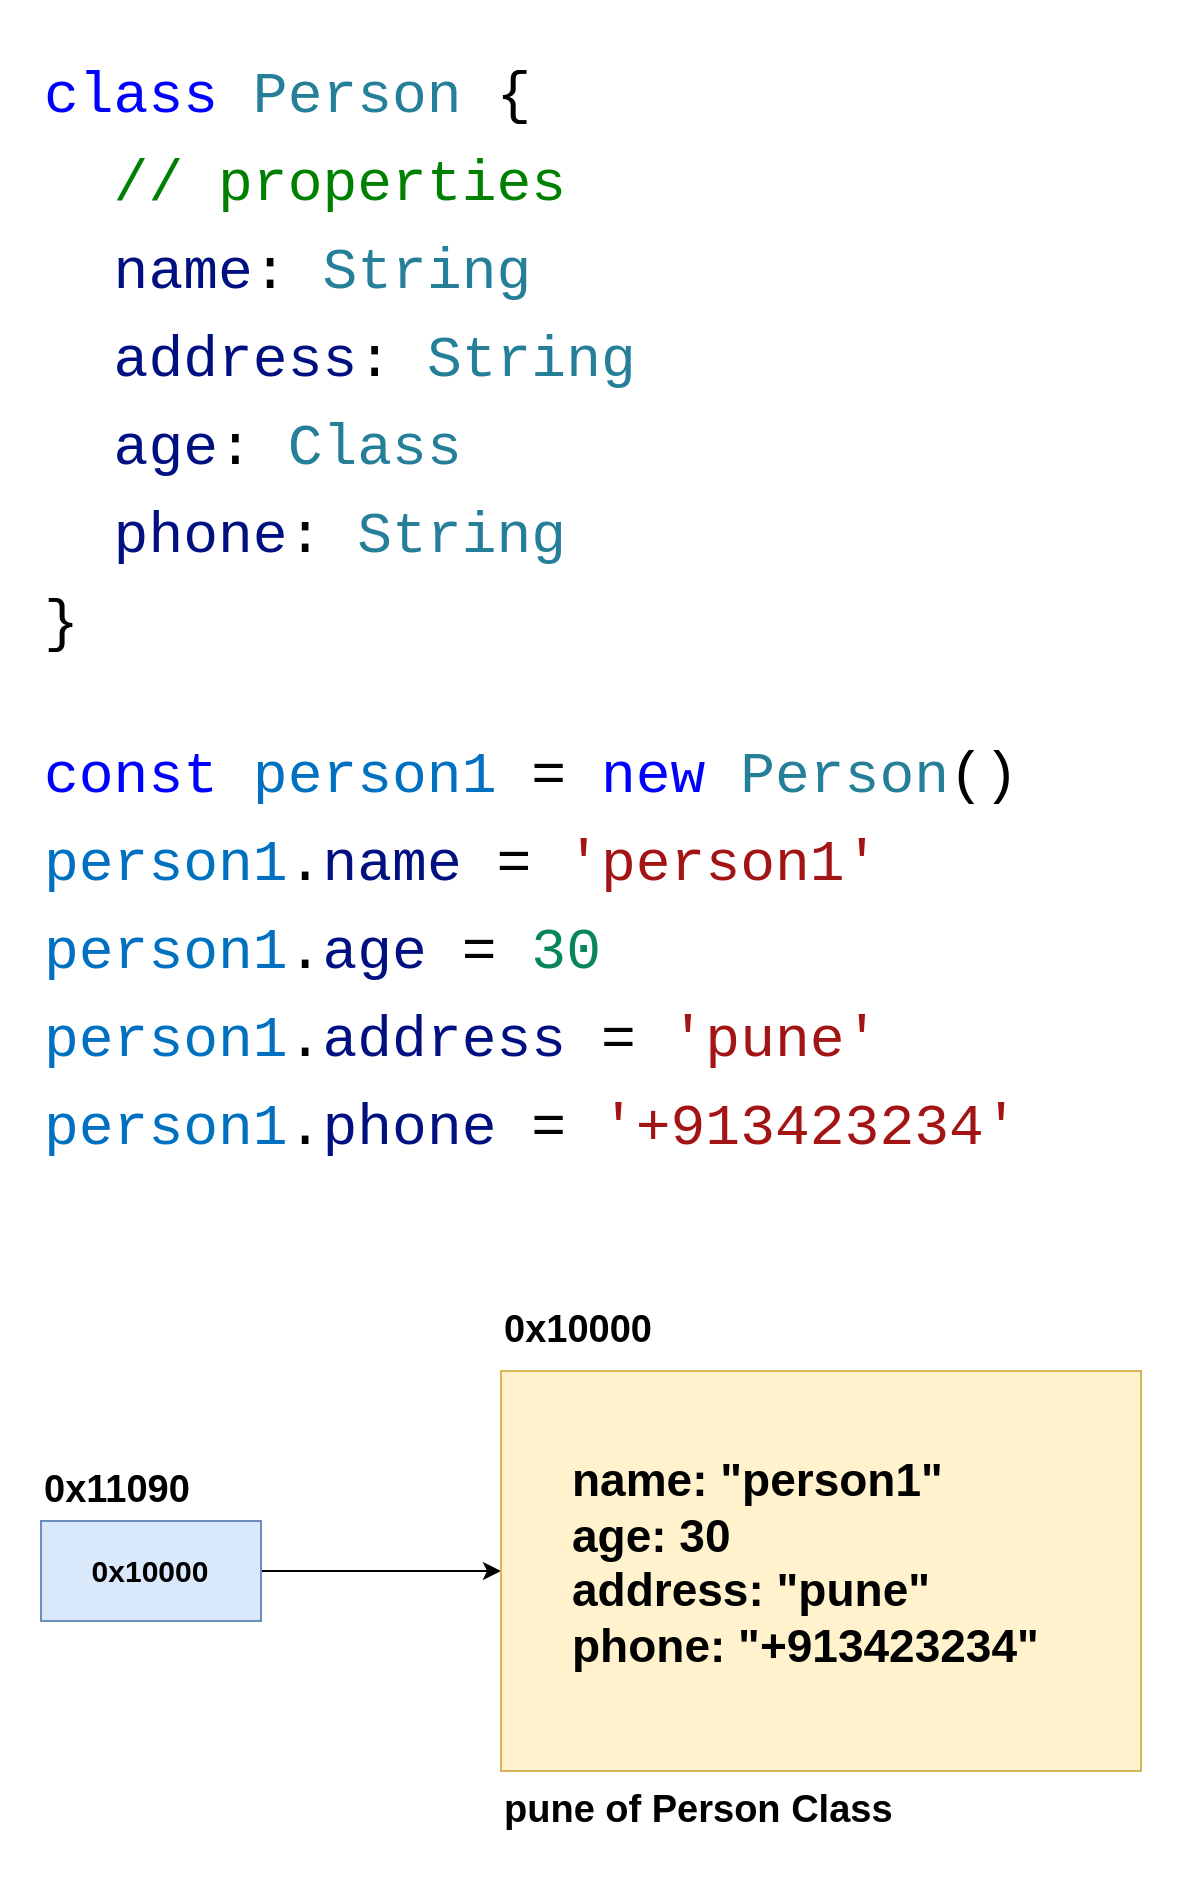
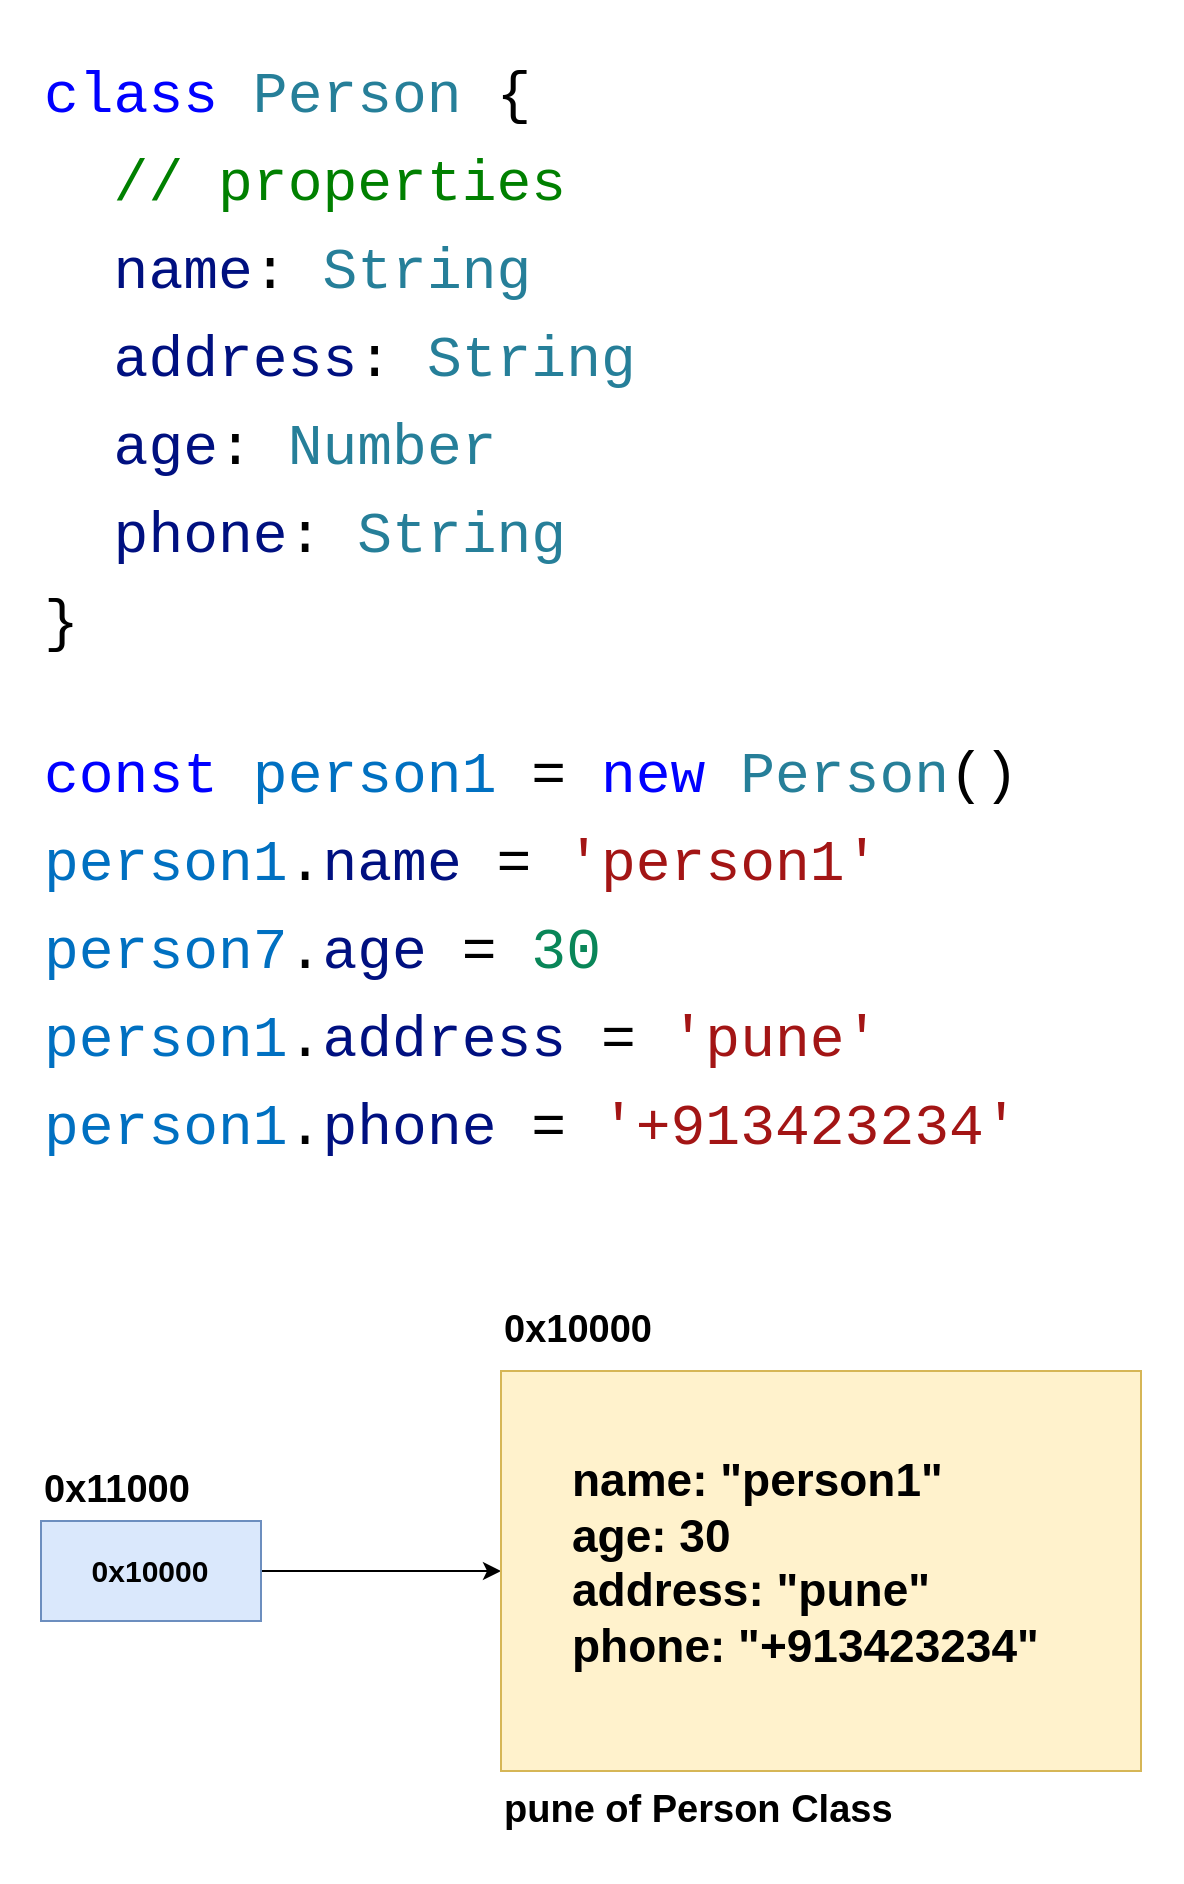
node "class Person { // properties name: String address: String age: Class phone: String }": label "class Person { // properties name: String address: String age: Class phone: String }" -> "class Person { // properties name: String address: String age: Number phone: String }"
node "const person1 = new Person() person1.name = 'person1' person1.age = 30 person1.address = 'pune' person1.phone = '+913423234'": label "const person1 = new Person() person1.name = 'person1' person1.age = 30 person1.address = 'pune' person1.phone = '+913423234'" -> "const person1 = new Person() person1.name = 'person1' person7.age = 30 person1.address = 'pune' person1.phone = '+913423234'"
node "0x11090": label "0x11090" -> "0x11000"
